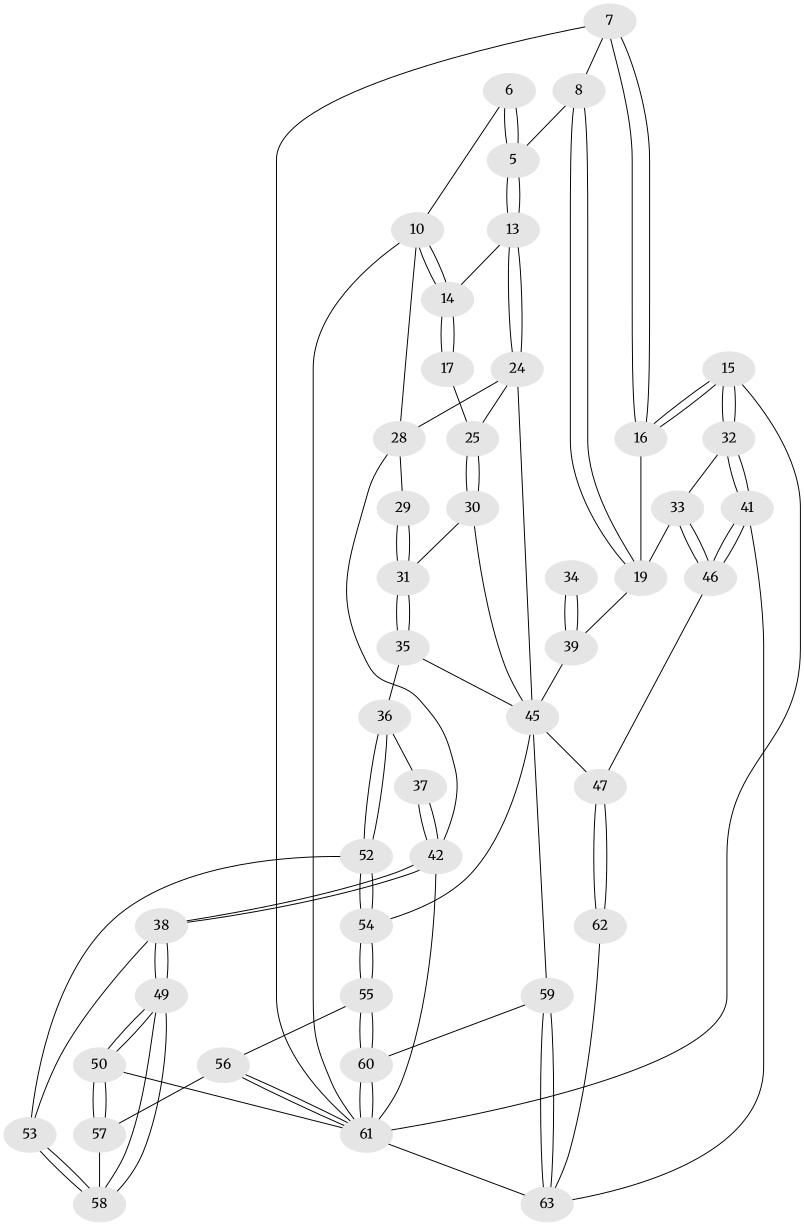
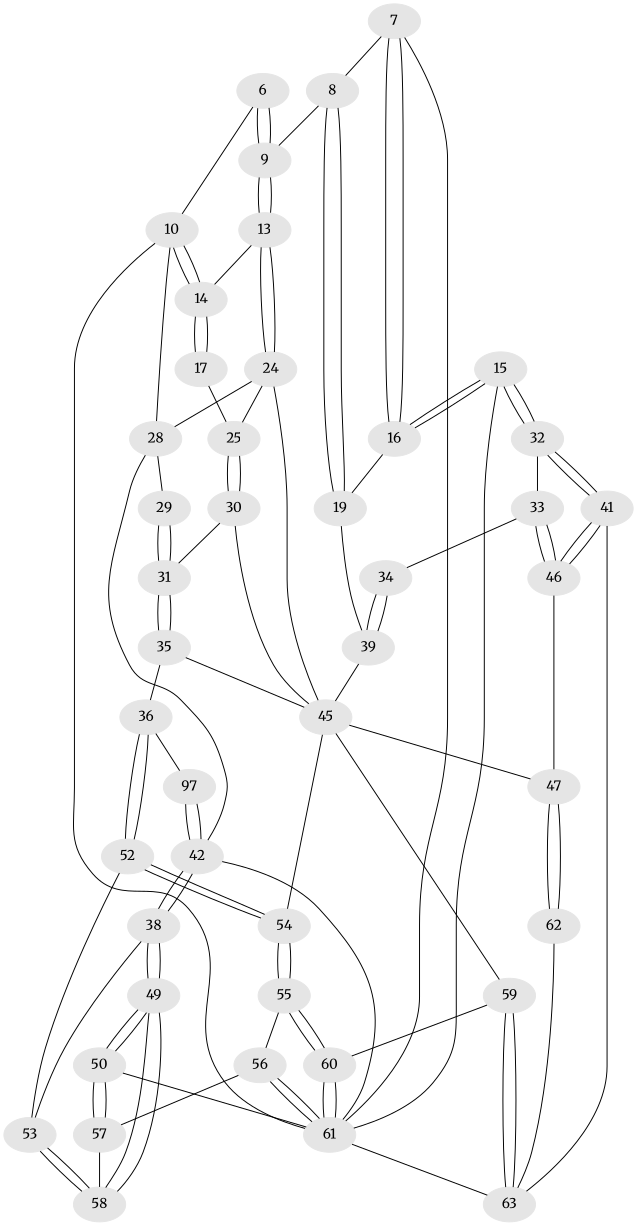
node "5": label "5" -> "9"
edge "33" -- "19": now "33" -- "34"
node "37": label "37" -> "97"
